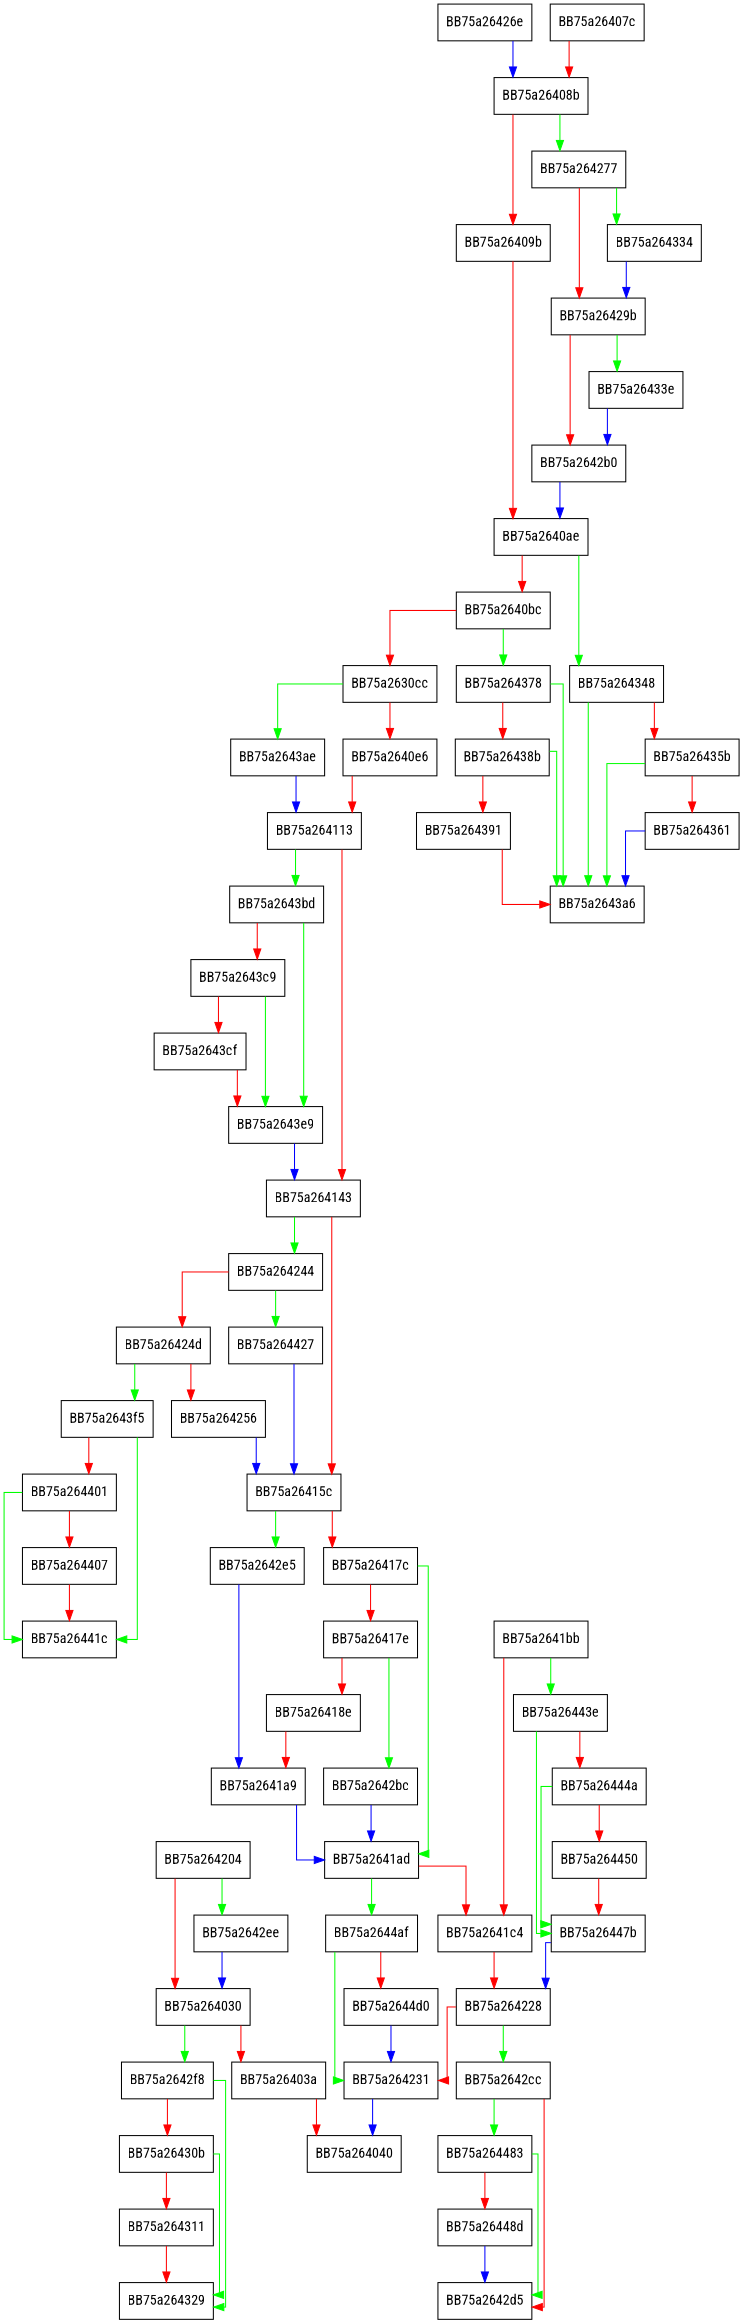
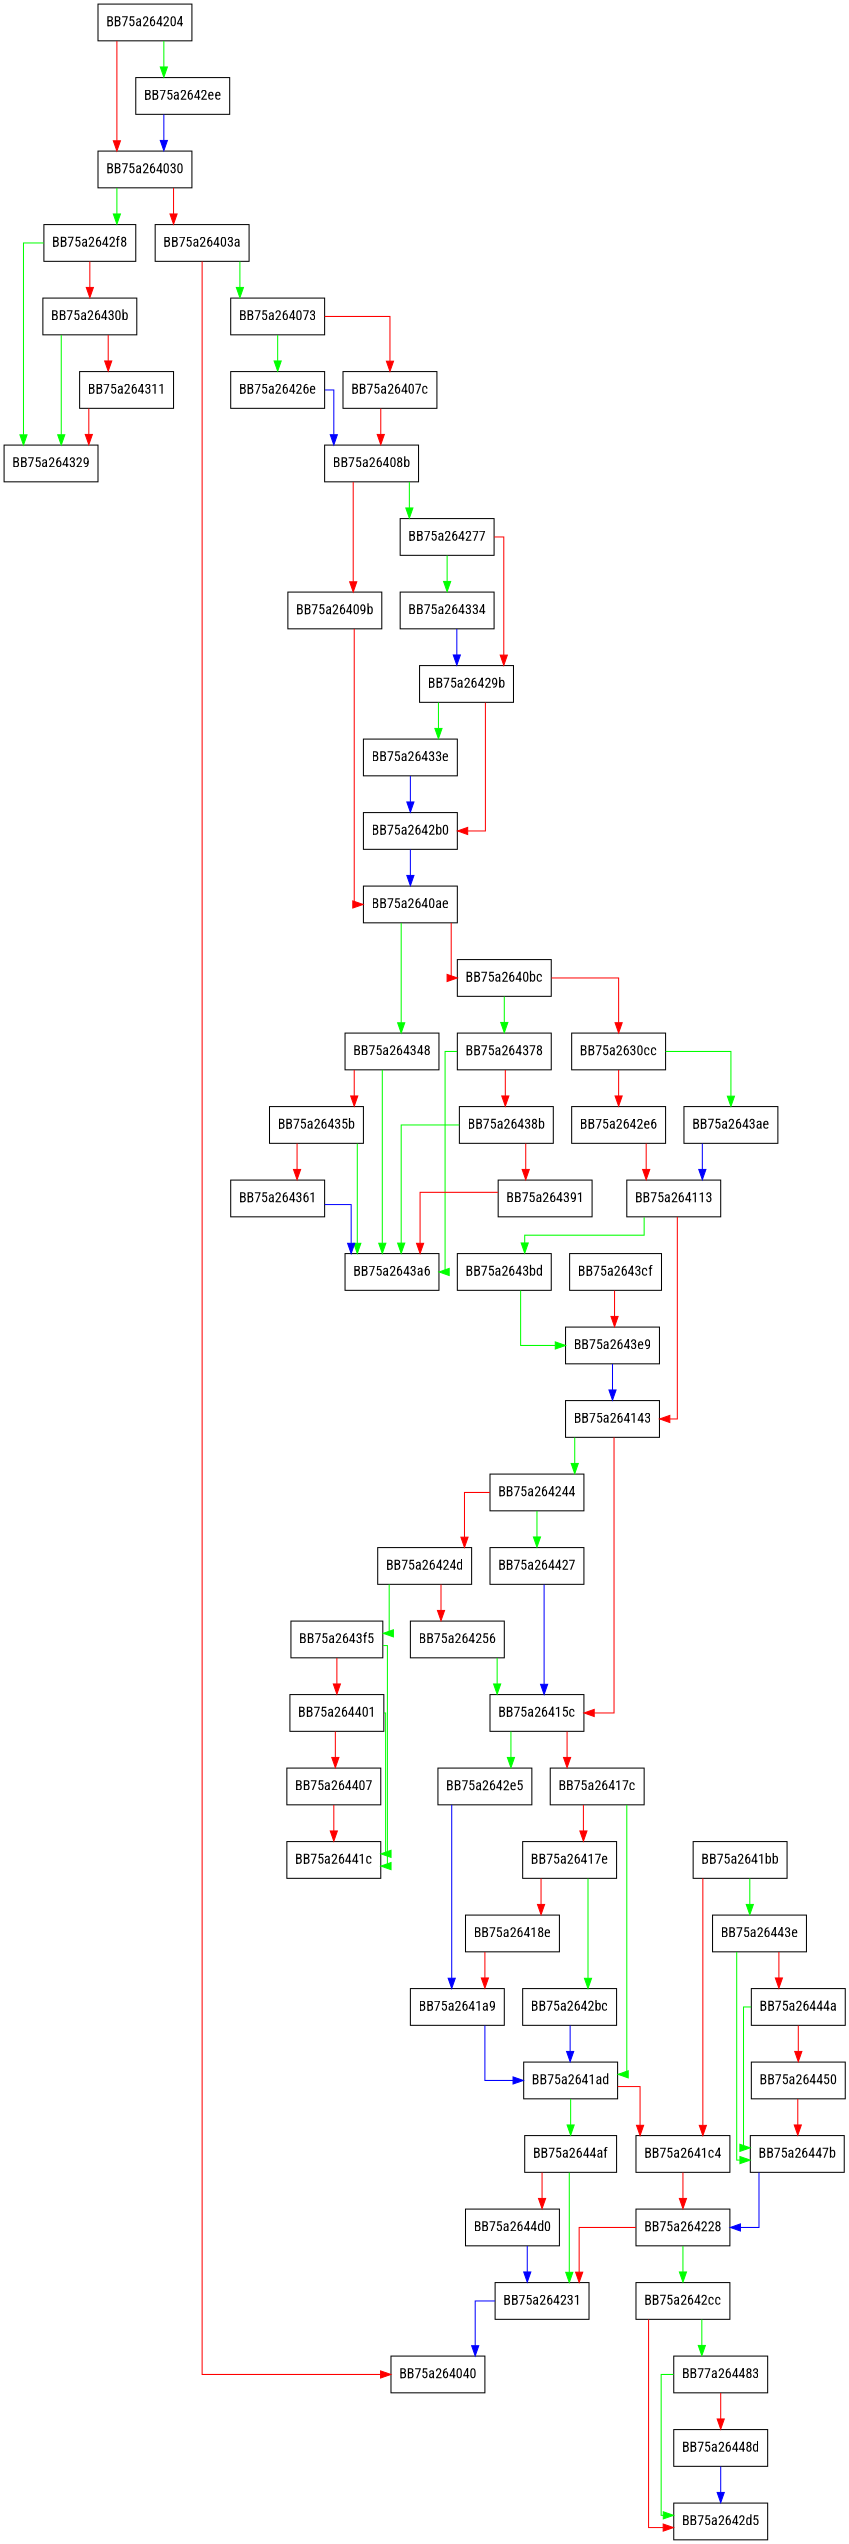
node "BB75a264073": added
node "BB75a2640e6": label "BB75a2640e6" -> "BB75a2642e6"
node "BB75a2643c9": removed
edge "BB75a264256" -> "BB75a26415c": color blue -> green
node "BB75a264483": label "BB75a264483" -> "BB77a264483"
